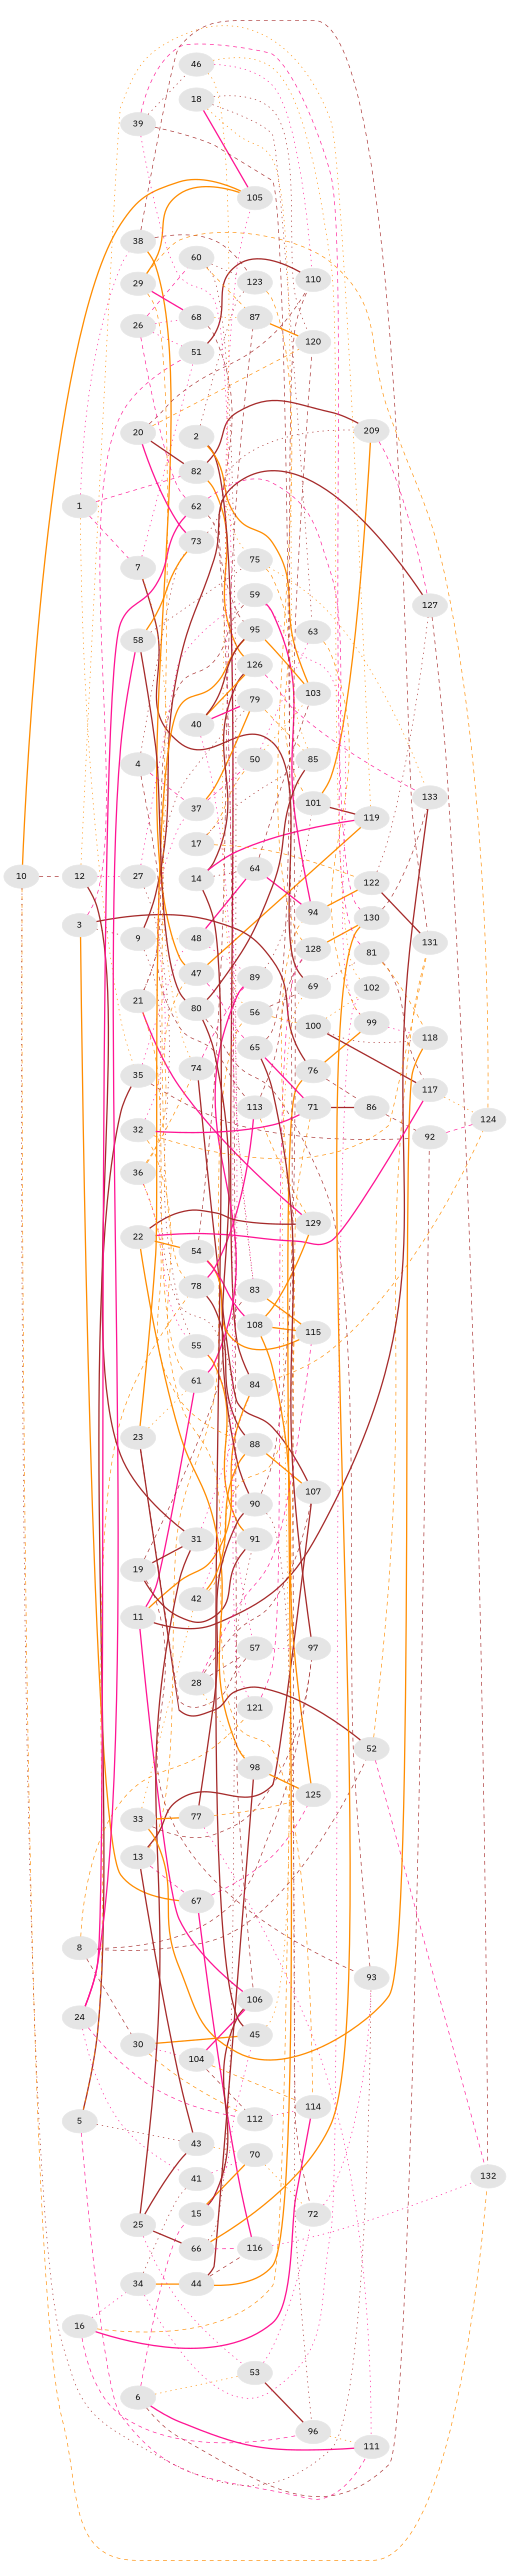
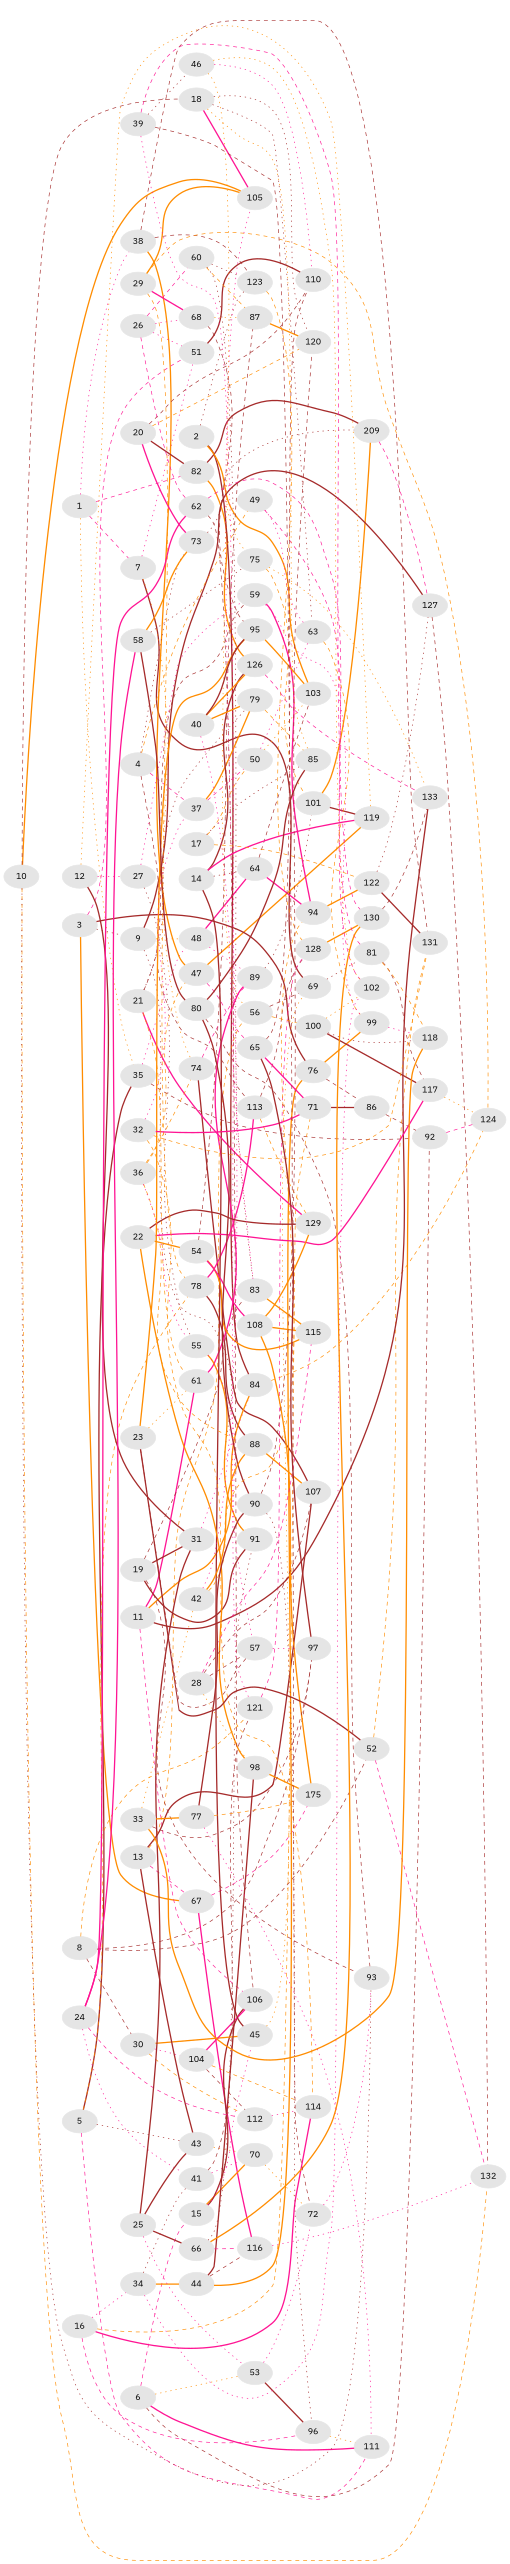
node "49": added
edge "79" -- "40": color deeppink -> darkorange
edge "10" -- "12": now "10" -- "18"
node "125": label "125" -> "175"
edge "11" -- "106": style bold -> dashed
edge "121" -- "41": added
